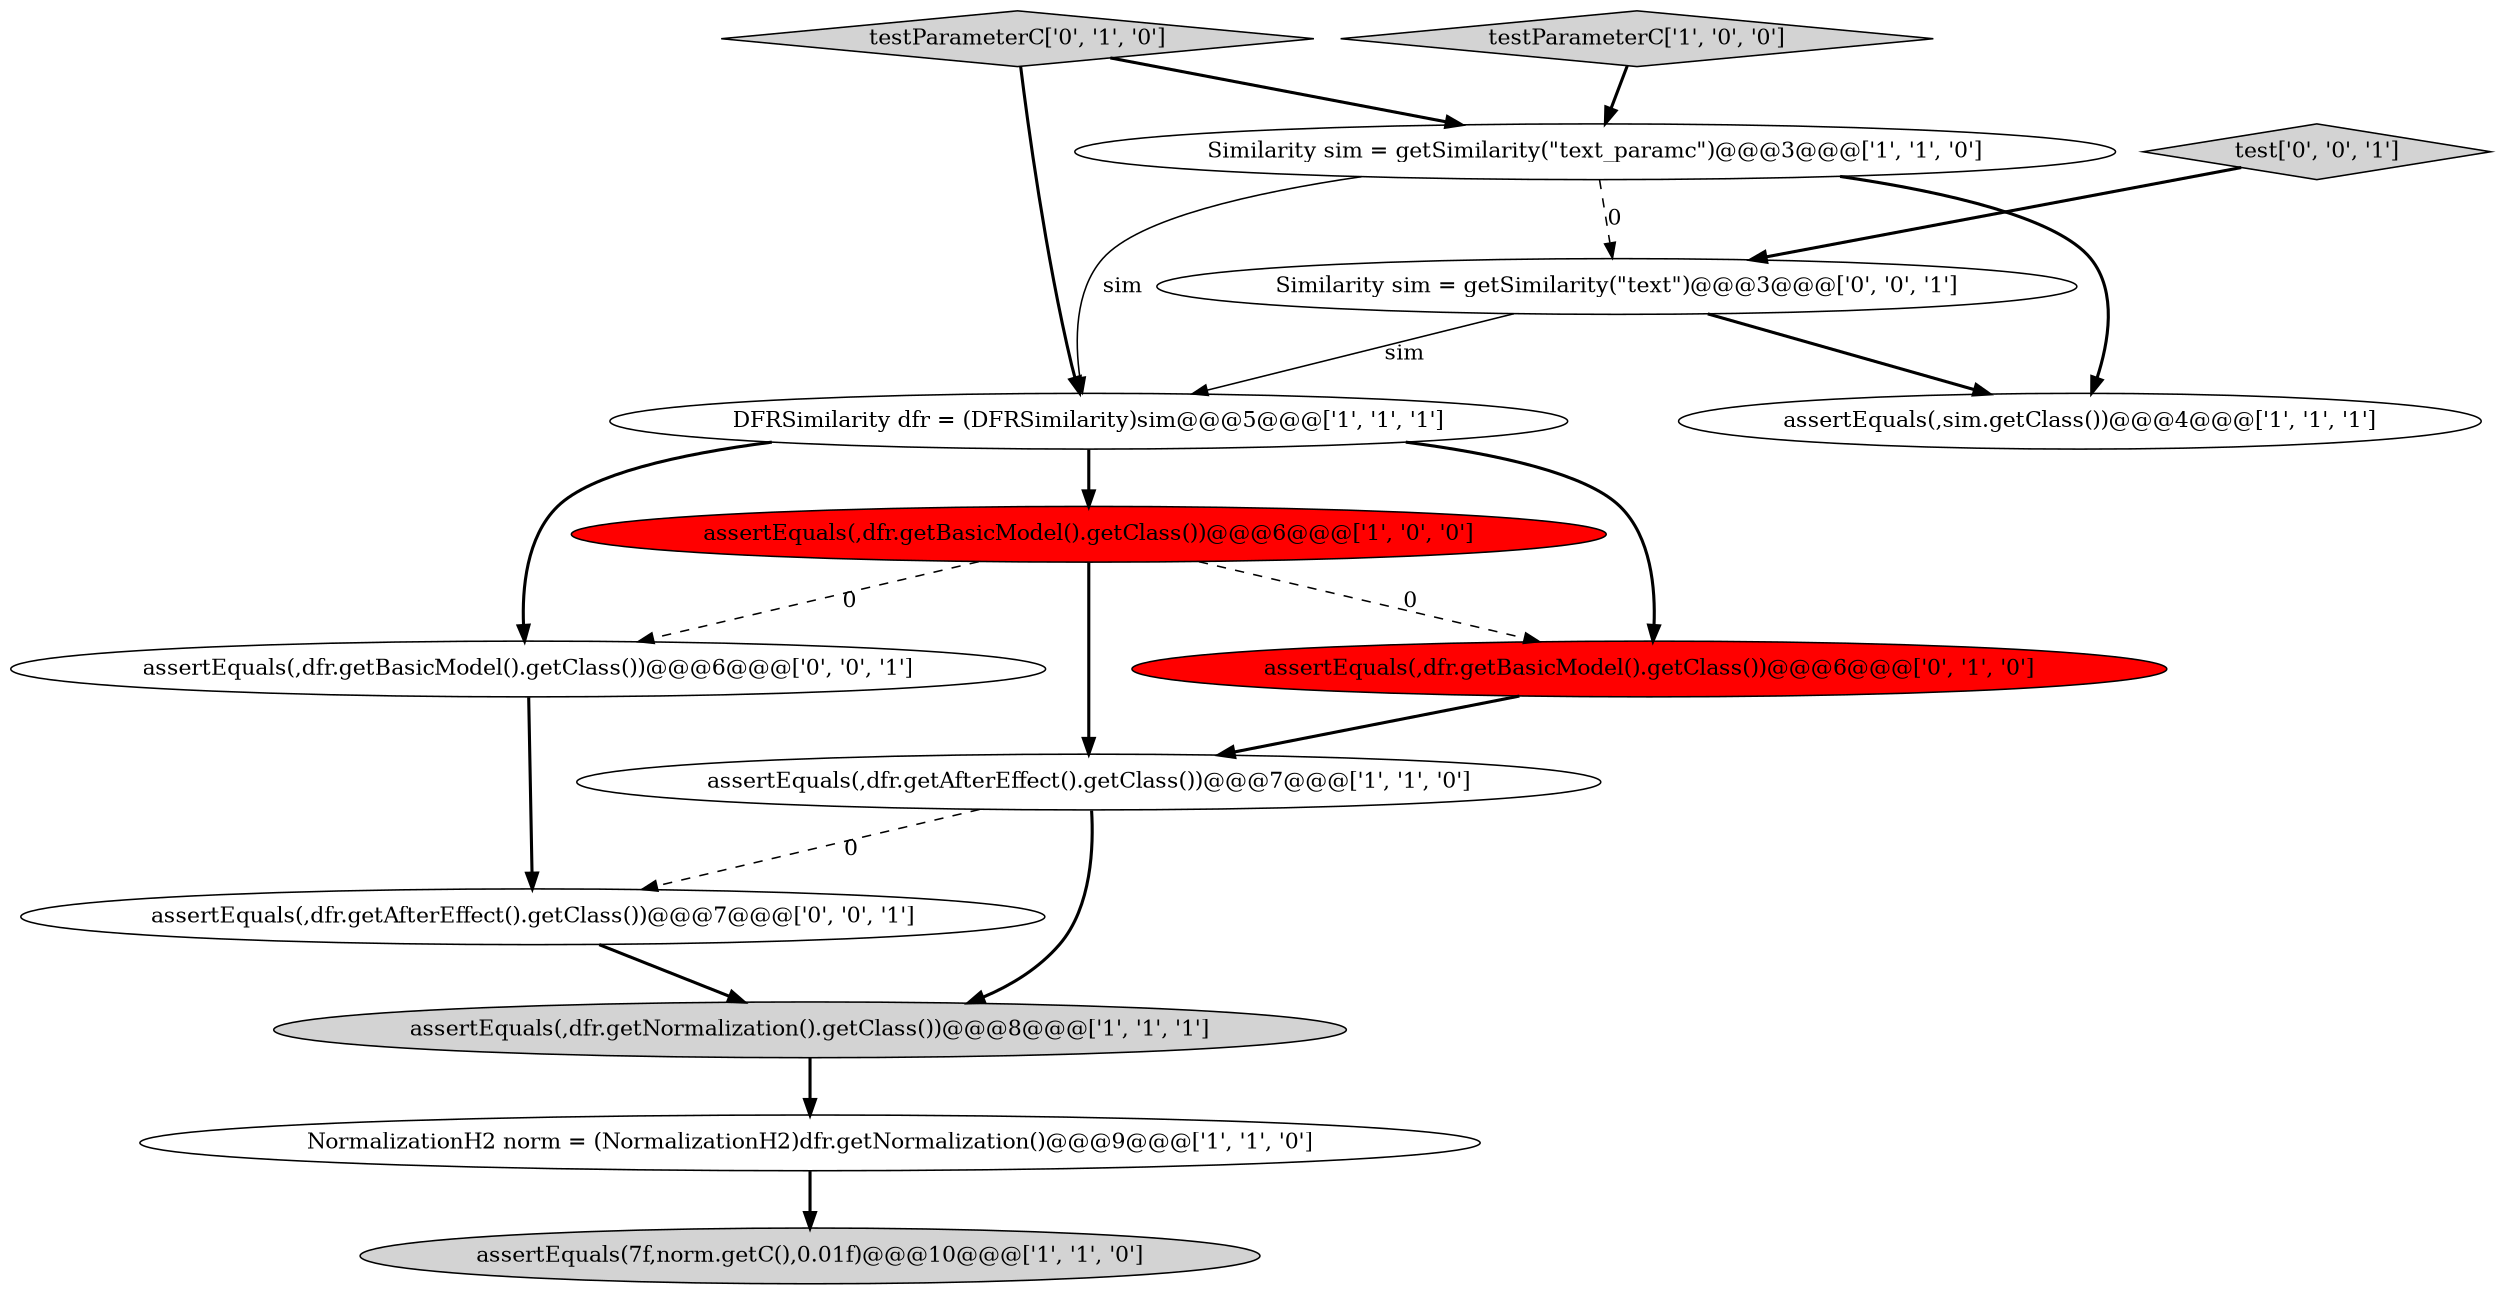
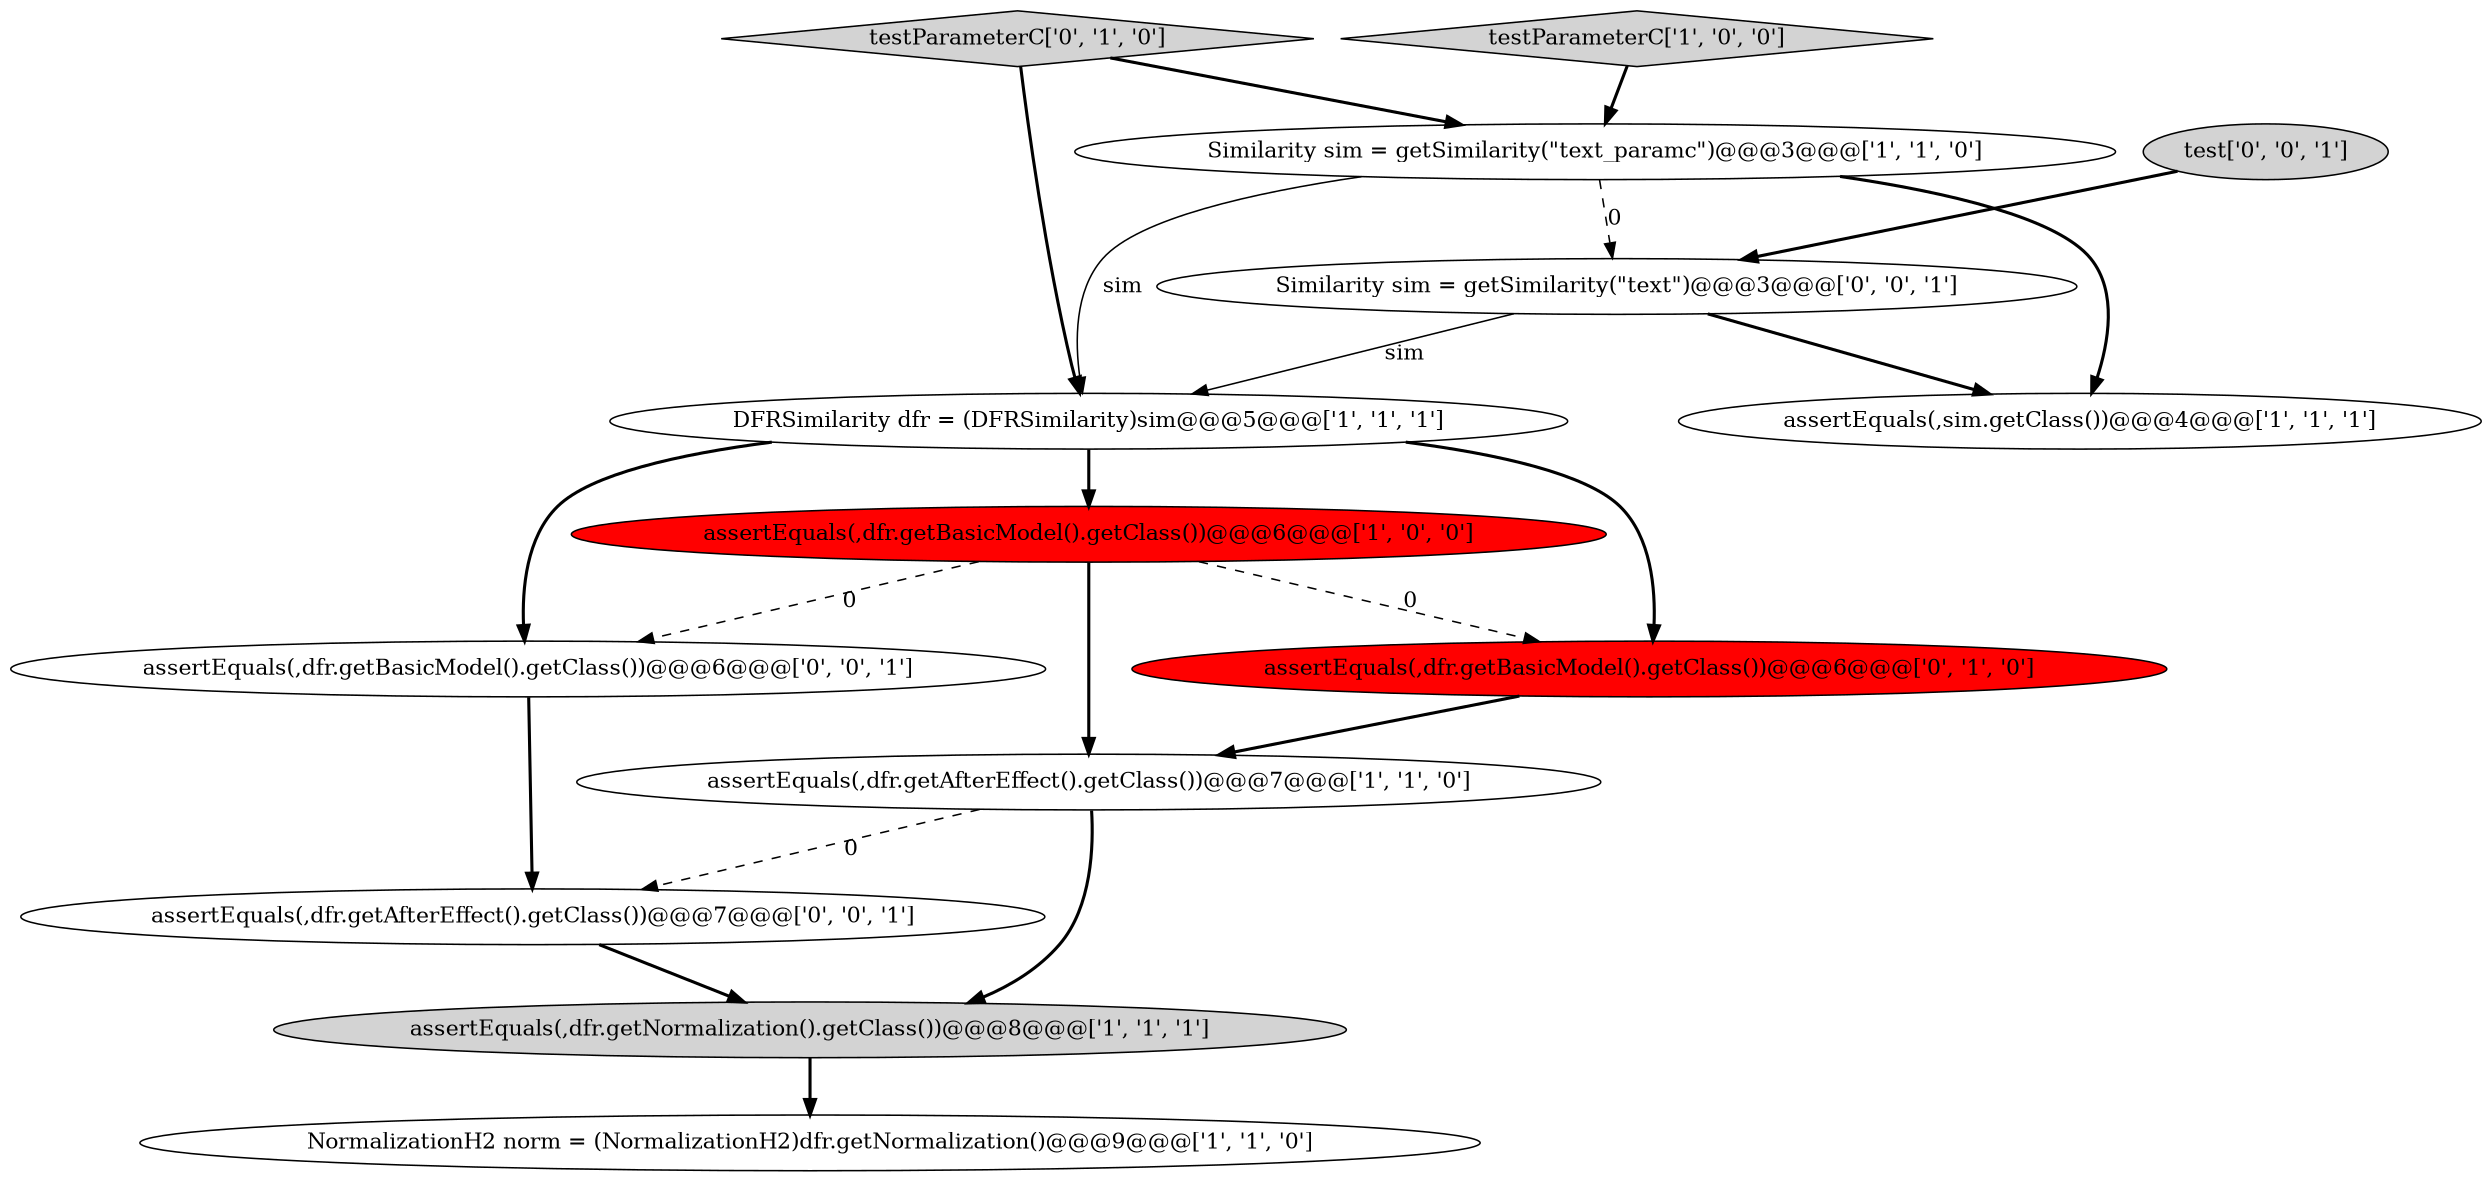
node "test['0', '0', '1']": shape diamond -> ellipse
node "assertEquals(7f,norm.getC(),0.01f)@@@10@@@['1', '1', '0']": removed
